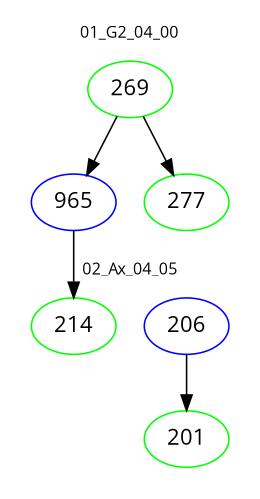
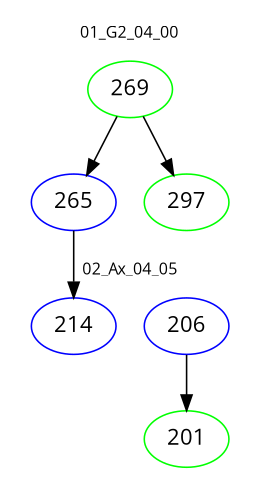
node "965": label "965" -> "265"
node "277": label "277" -> "297"
node "214": color green -> blue
